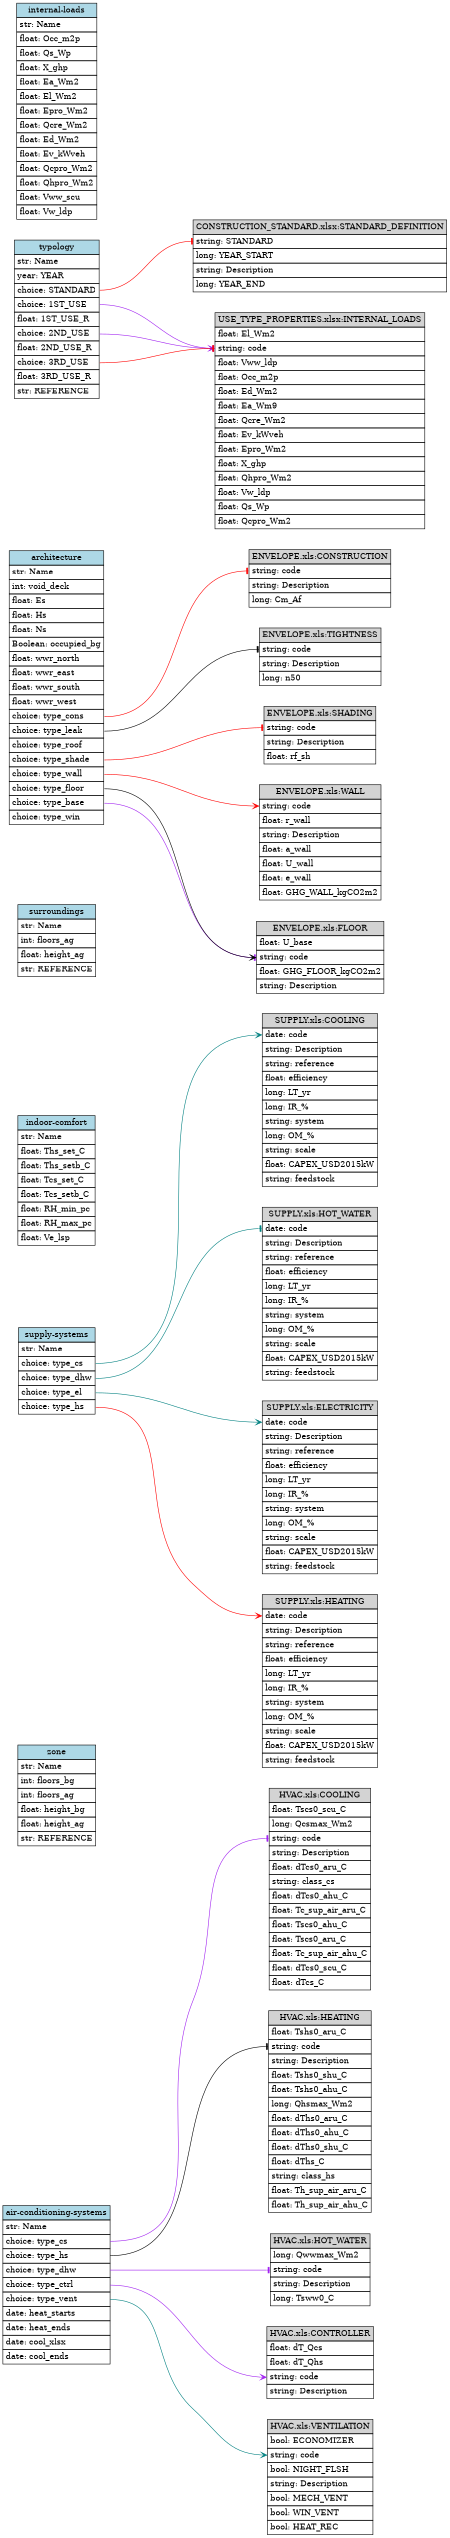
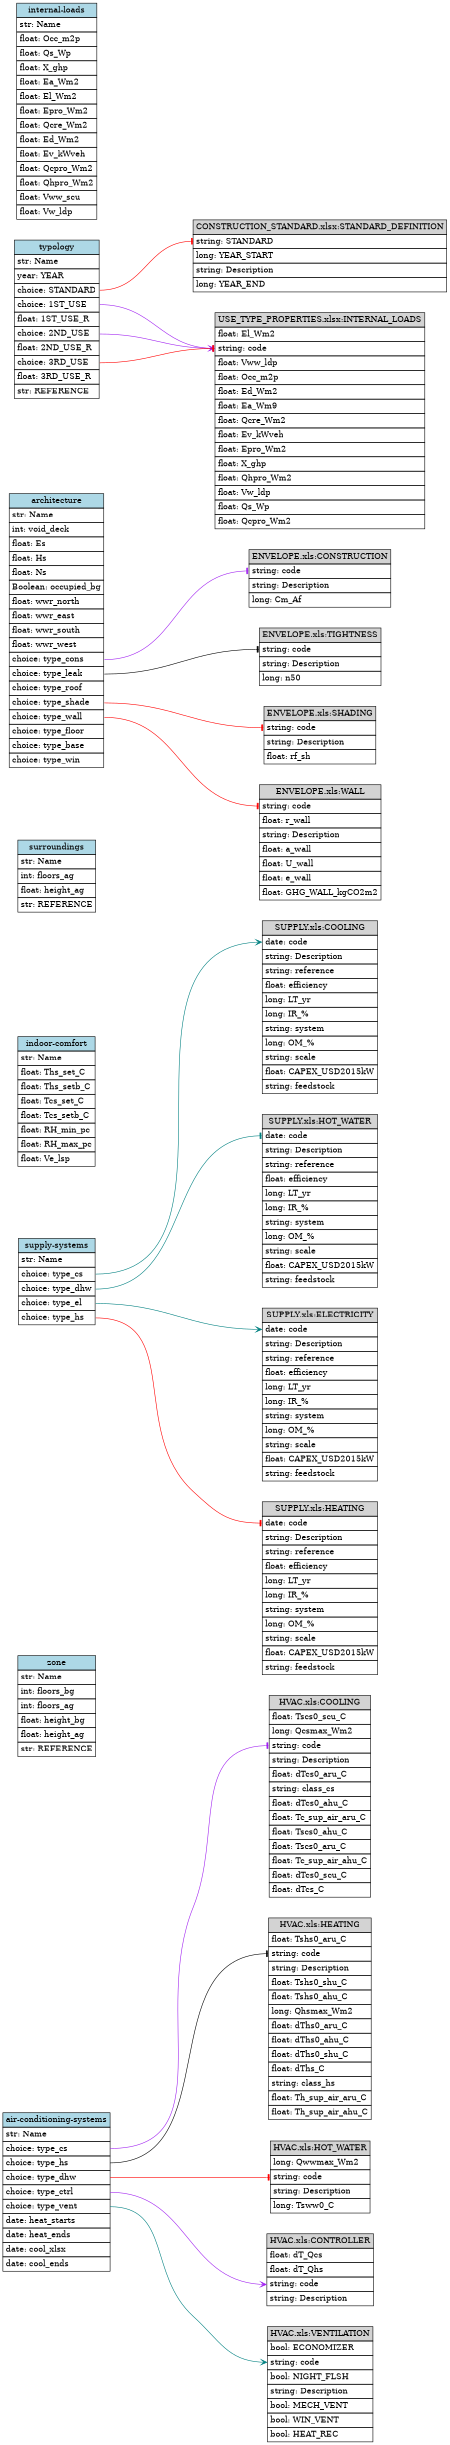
edge "architecture" -> "ENVELOPE.xls:CONSTRUCTION": color red -> purple
edge "architecture" -> "ENVELOPE.xls:WALL": arrowhead vee -> tee
node "ENVELOPE.xls:FLOOR": removed
edge "supply-systems" -> "SUPPLY.xls:HEATING": arrowhead vee -> tee
edge "air-conditioning-systems" -> "HVAC.xls:HOT_WATER": color purple -> red
